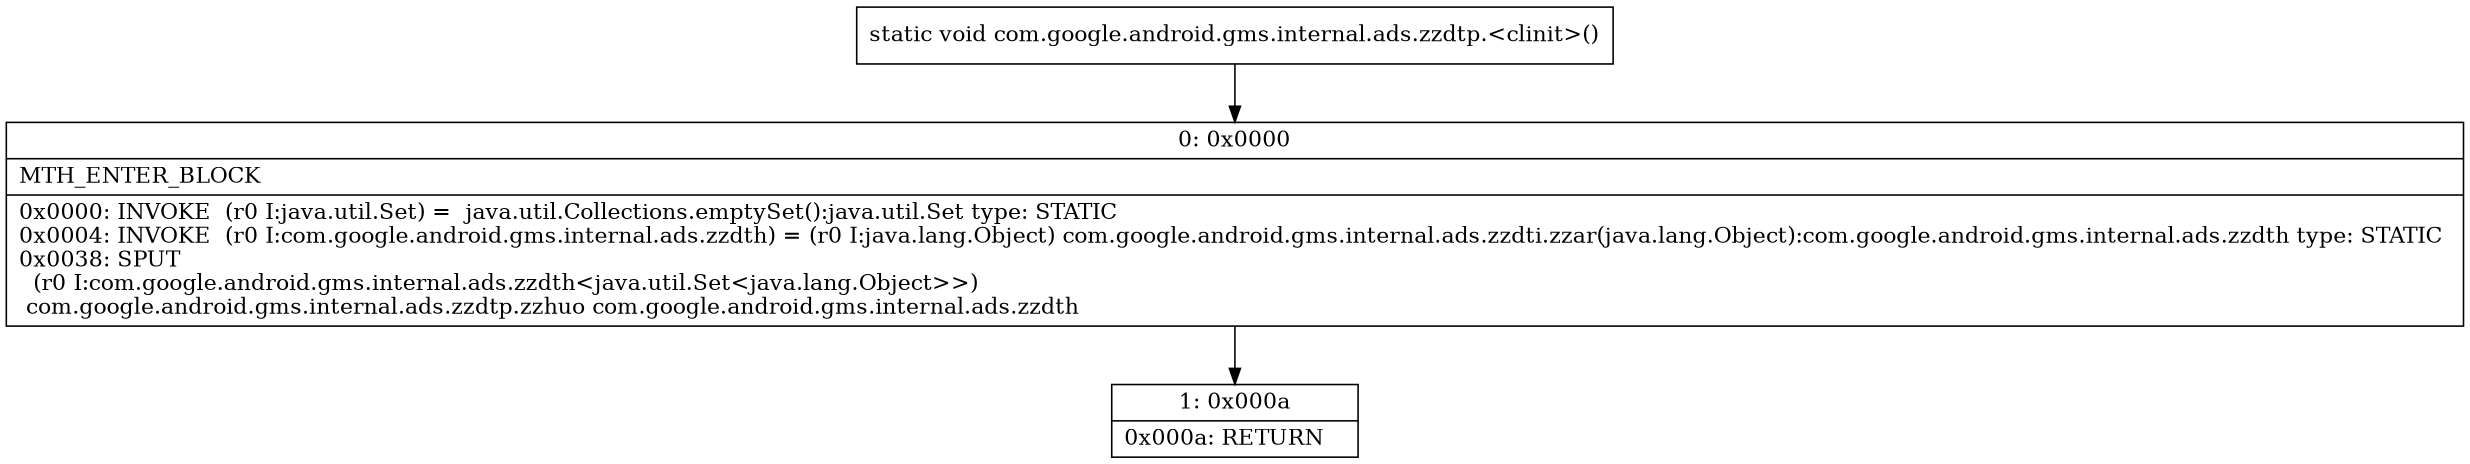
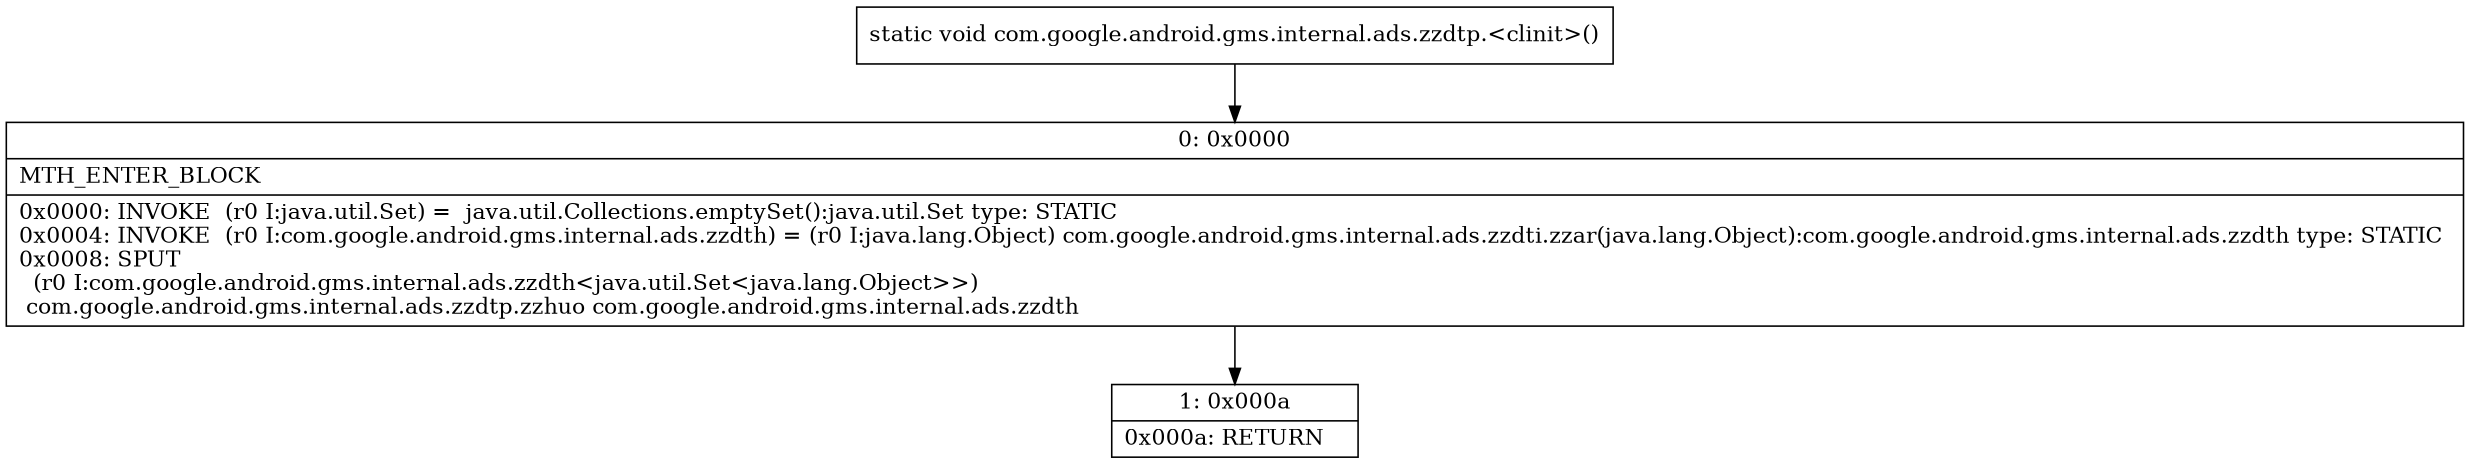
node "0: 0x0000": text "0x0038: SPUT" -> "0x0008: SPUT"
